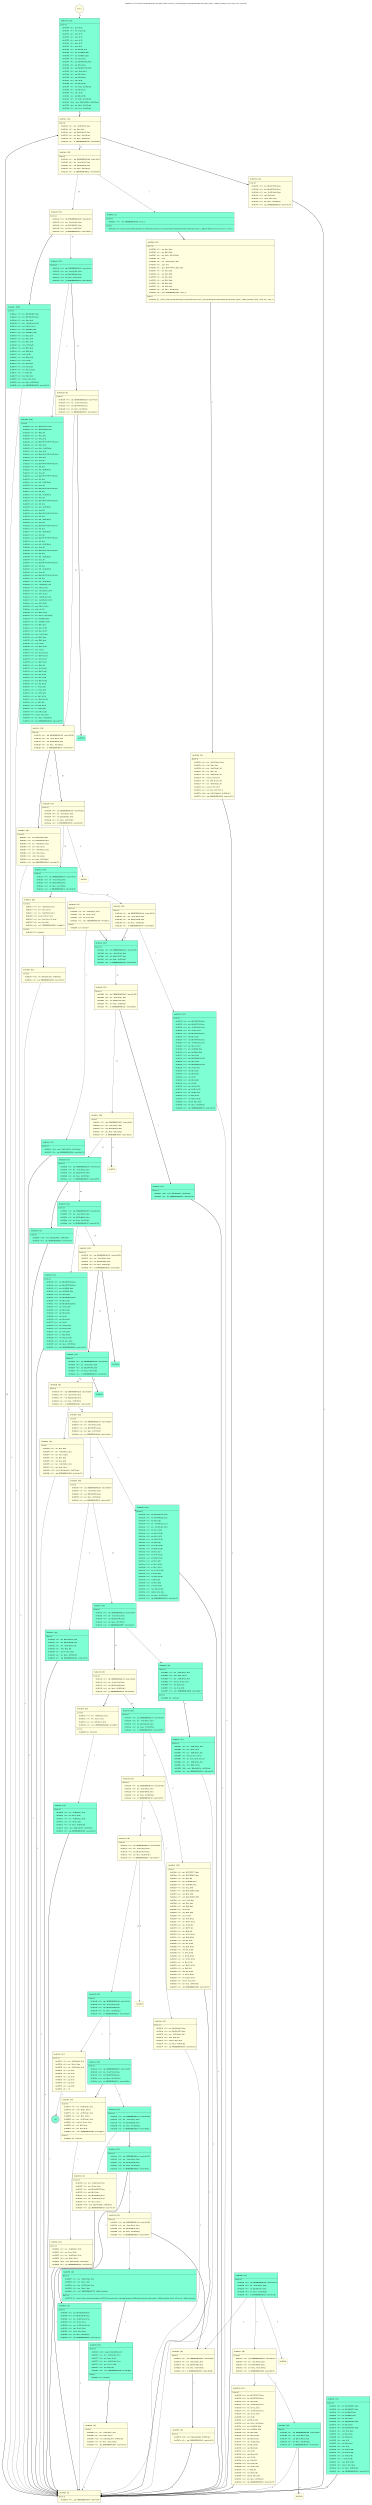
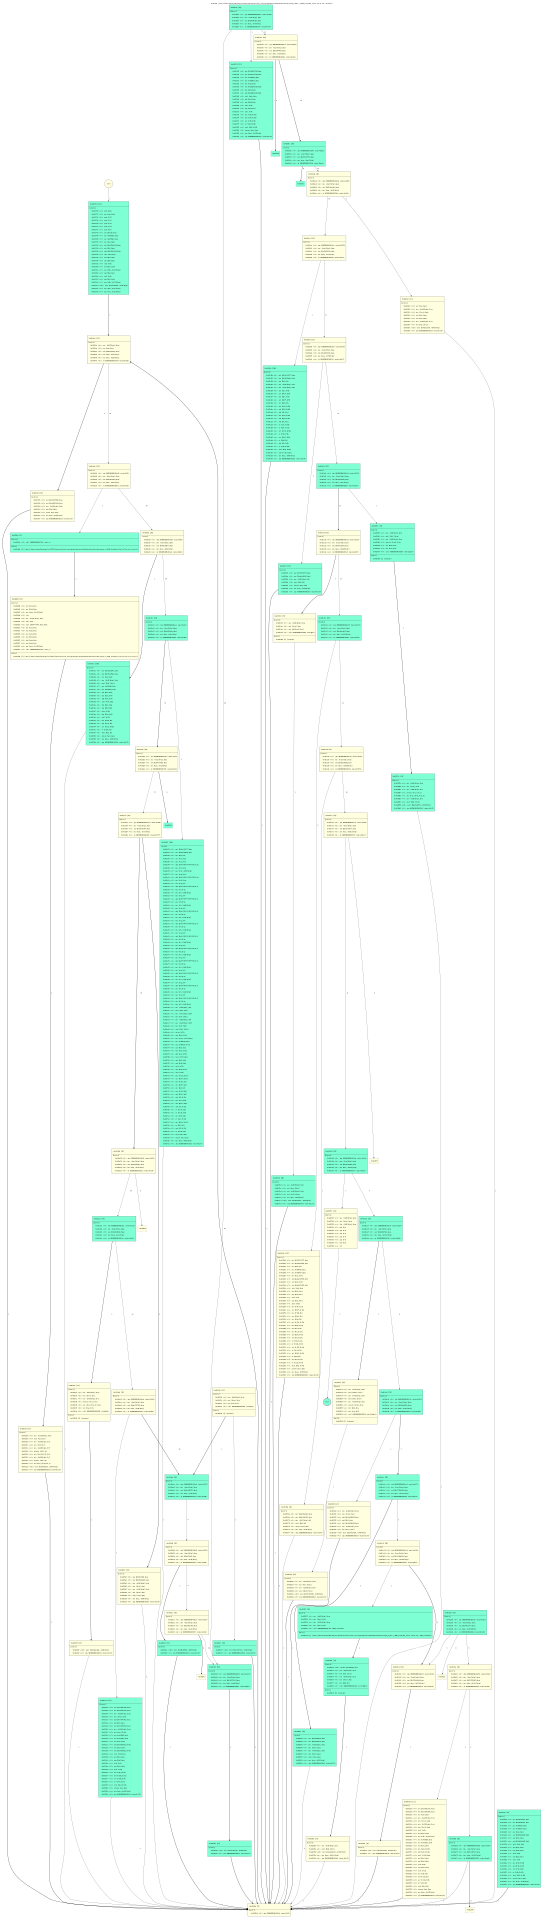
edge "0x401b38 [28]" -> "0x401b54 [28]": reversed
